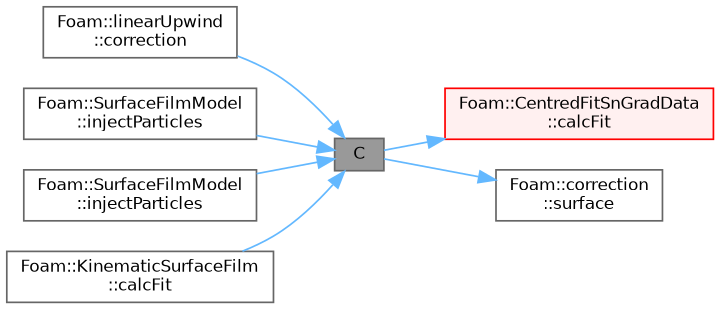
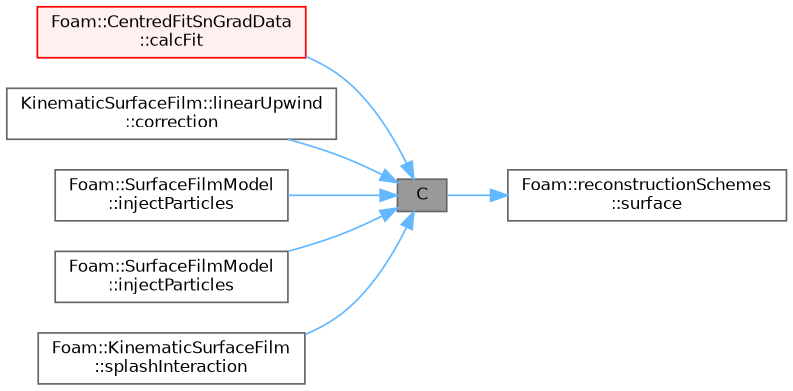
node "Foam::linearUpwind ::correction": label "Foam::linearUpwind ::correction" -> "KinematicSurfaceFilm::linearUpwind ::correction"
edge "C" -> "Foam::CentredFitSnGradData ::calcFit": reversed
node "Foam::correction ::surface": label "Foam::correction ::surface" -> "Foam::reconstructionSchemes ::surface"
node "Foam::KinematicSurfaceFilm ::calcFit": label "Foam::KinematicSurfaceFilm ::calcFit" -> "Foam::KinematicSurfaceFilm ::splashInteraction"
